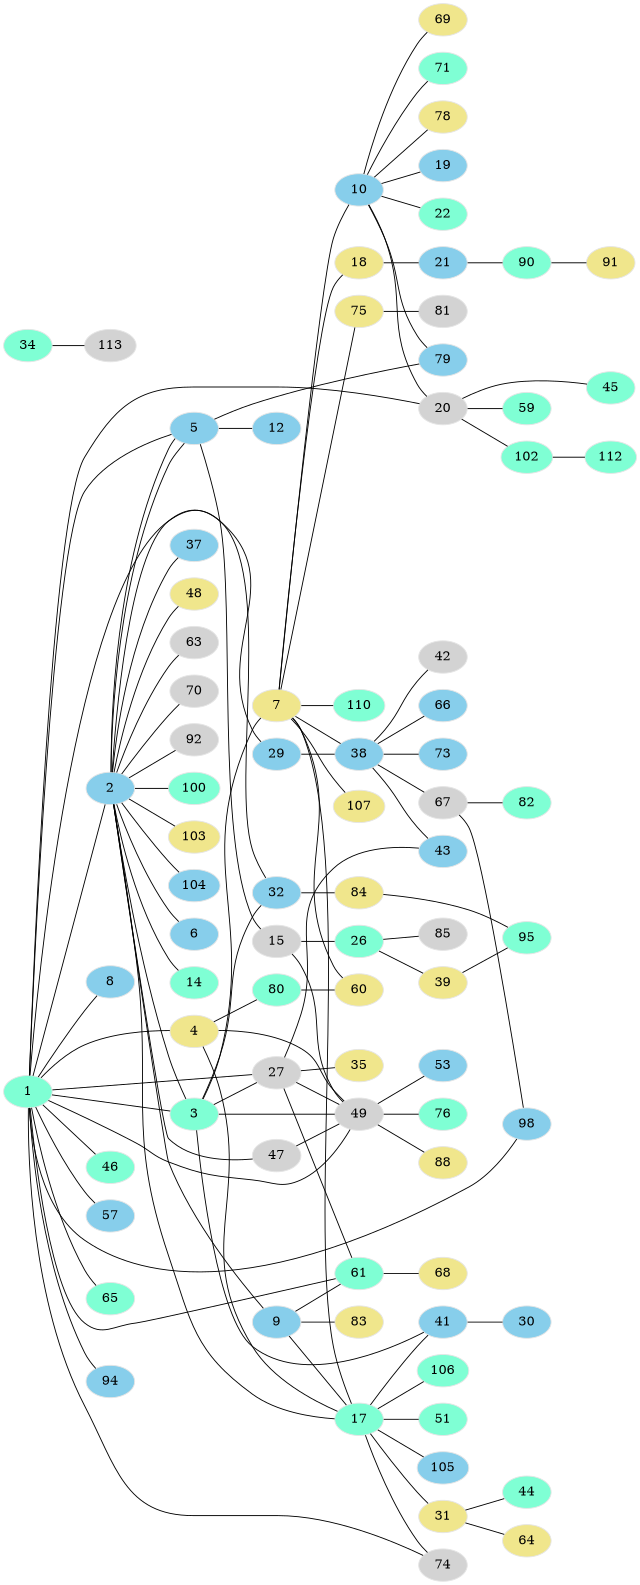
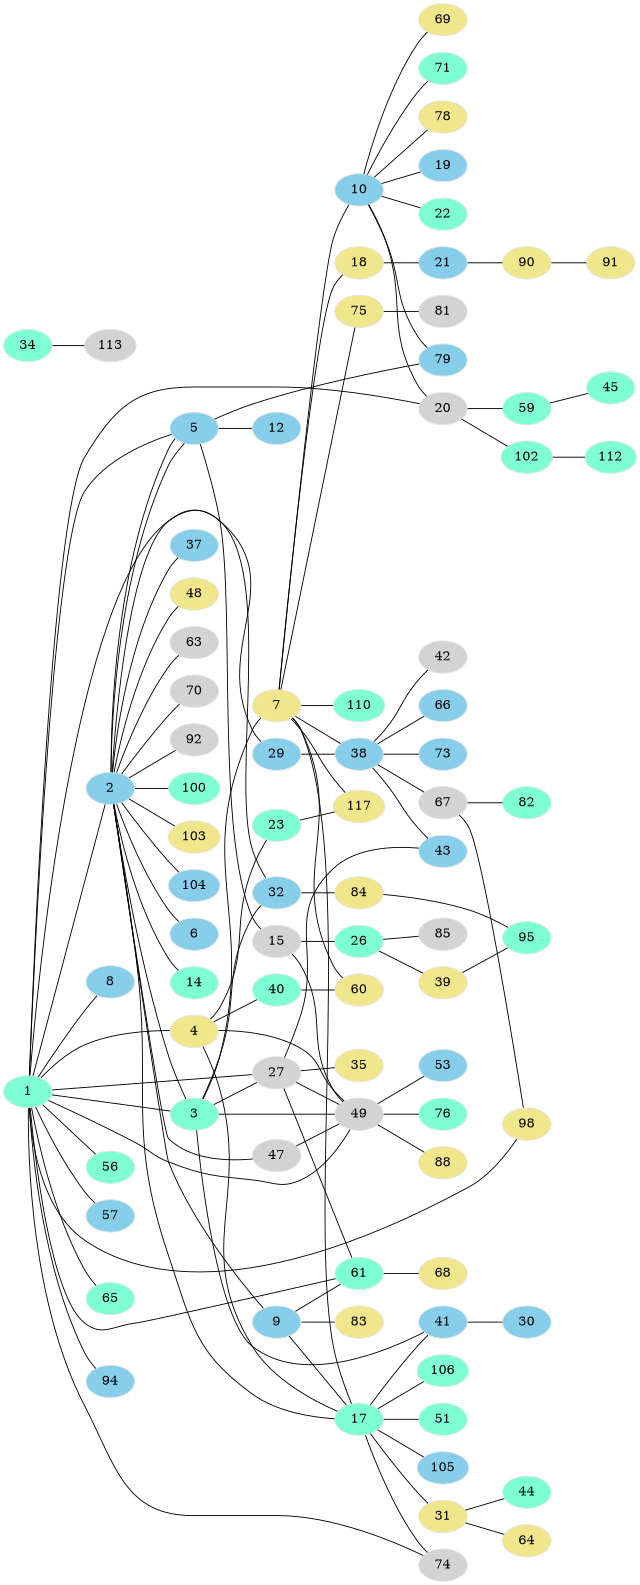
node "90": fillcolor aquamarine -> khaki
edge "45" -- "20": now "45" -- "59"
node "107": label "107" -> "117"
node "23": added
node "80": label "80" -> "40"
node "98": fillcolor skyblue -> khaki
node "46": label "46" -> "56"
